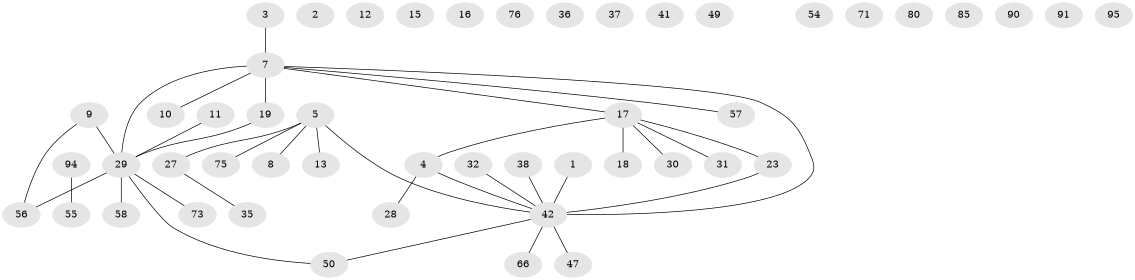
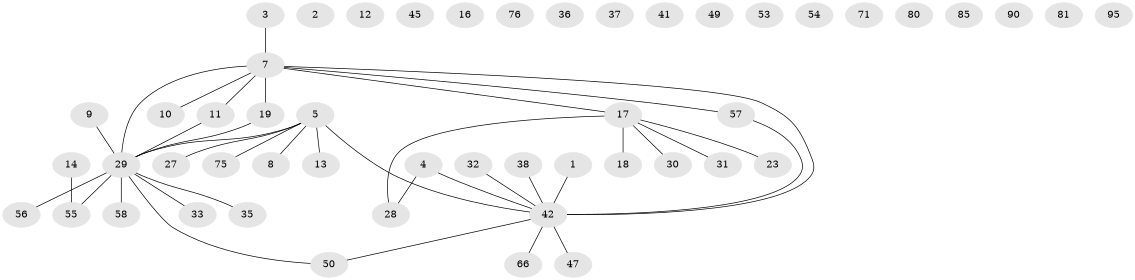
node "15": label "15" -> "45"
node "53": added
node "91": label "91" -> "81"
edge "7" -- "11": added
edge "17" -- "4": now "17" -- "28"
edge "5" -- "29": added
edge "9" -- "56": removed
node "94": label "94" -> "14"
edge "29" -- "55": added
edge "27" -- "35": now "29" -- "35"
edge "23" -- "42": now "57" -- "42"
node "73": label "73" -> "33"
